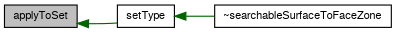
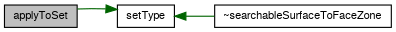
edge "setType" -> "applyToSet": reversed
